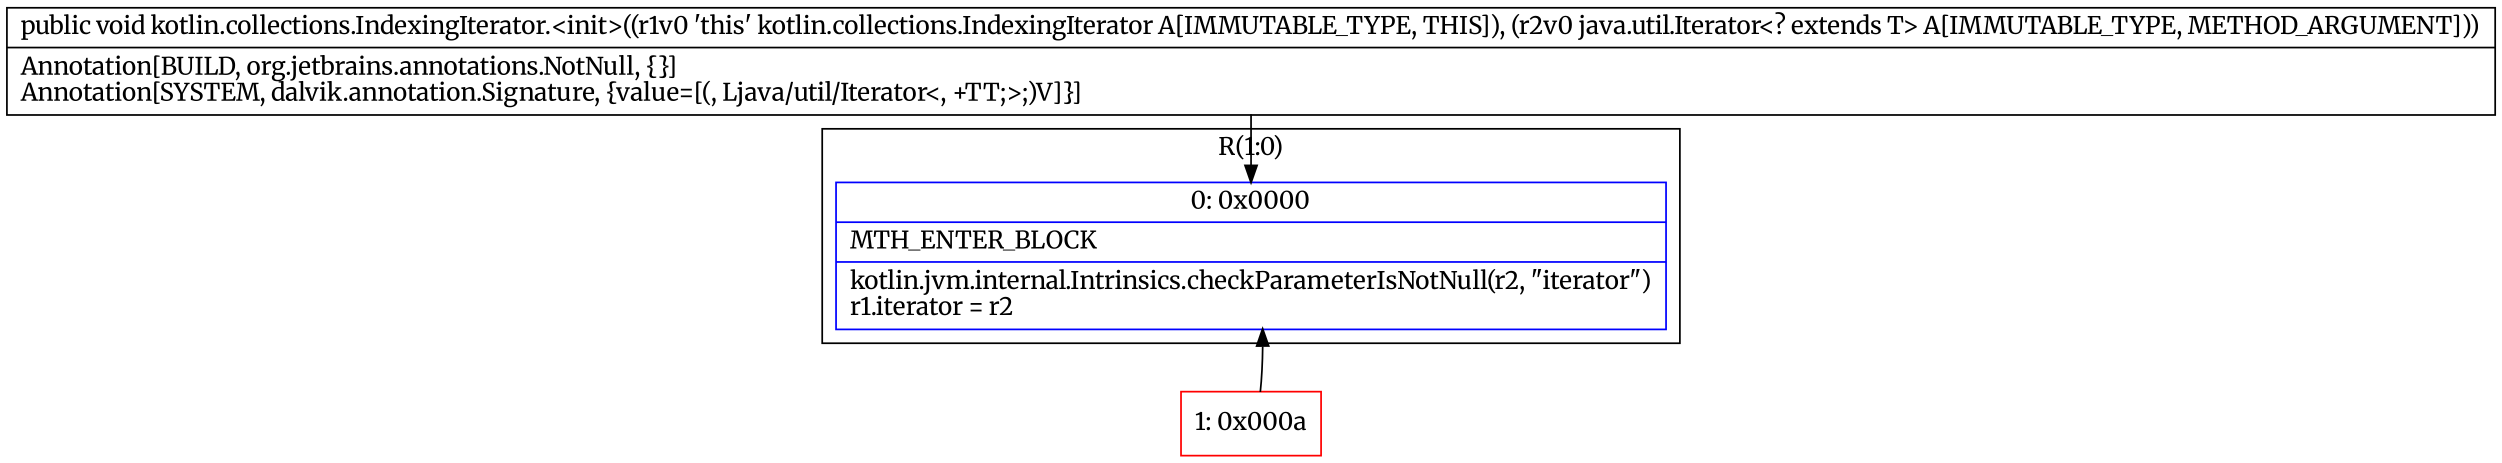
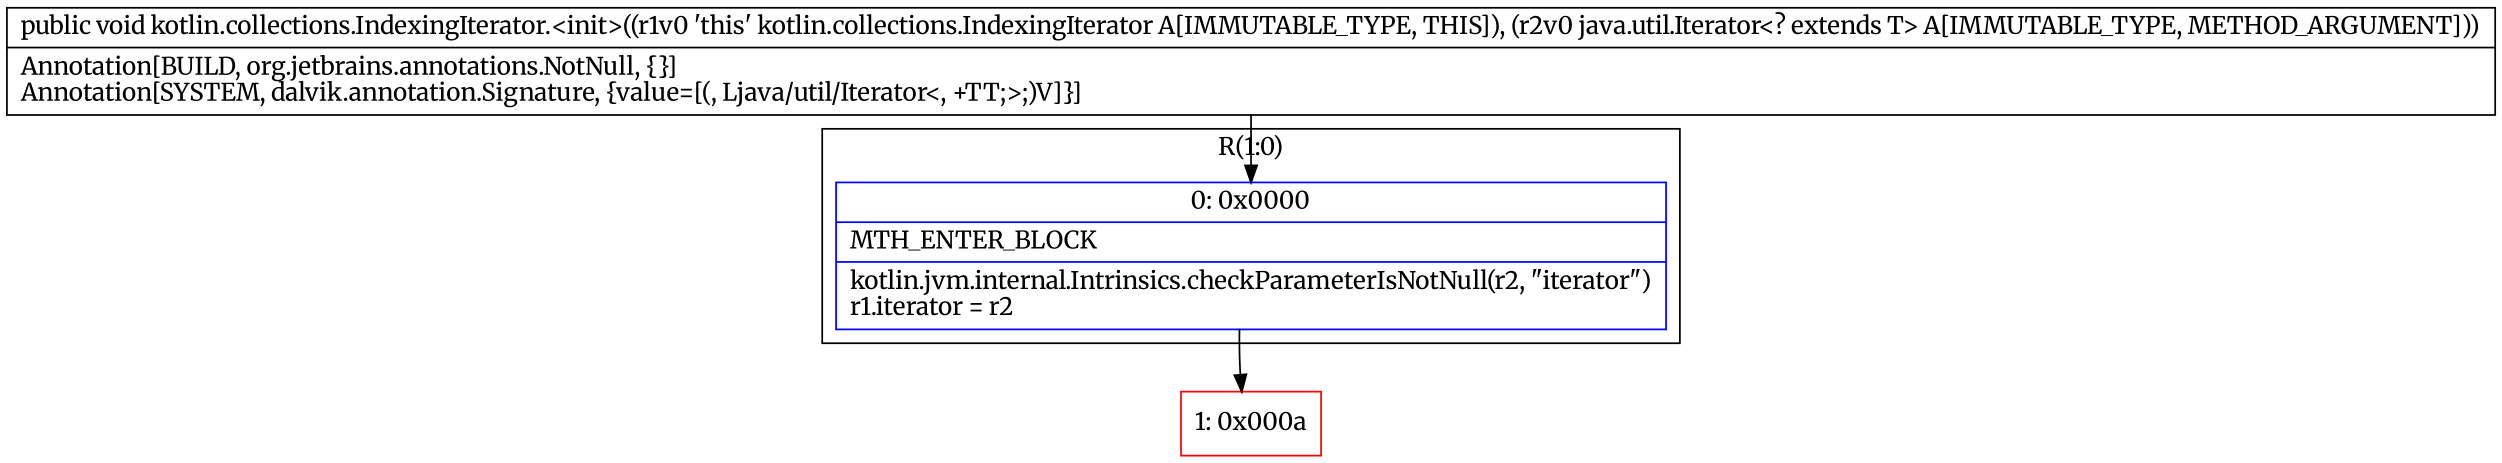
edge "1: 0x000a" -> "0: 0x0000": reversed
